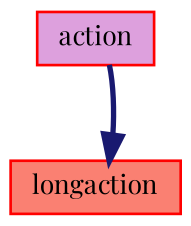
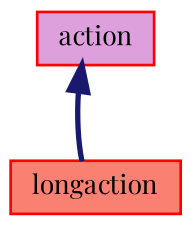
edge "action" -> "longaction": reversed
